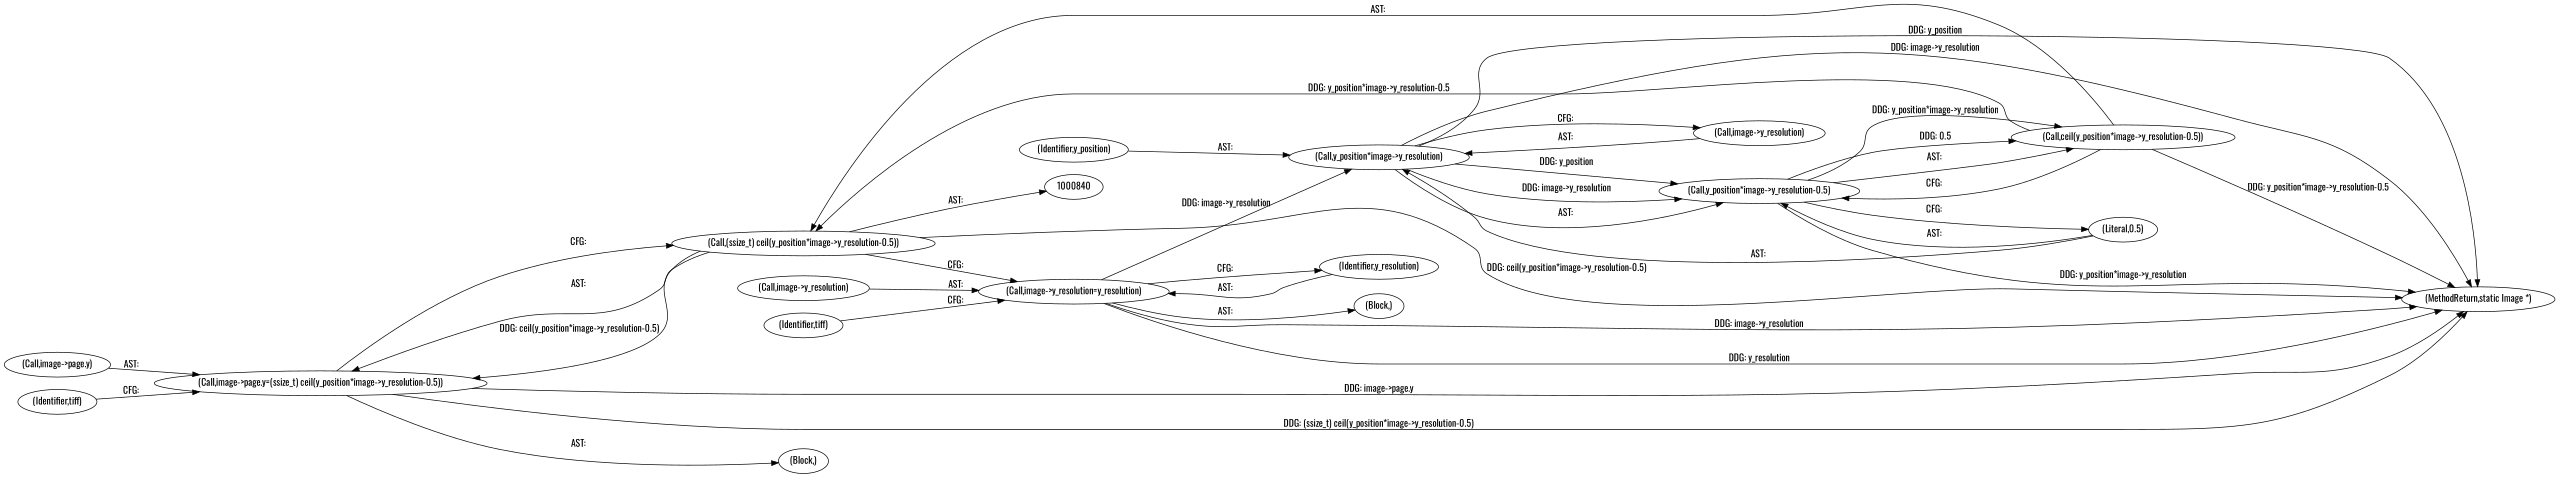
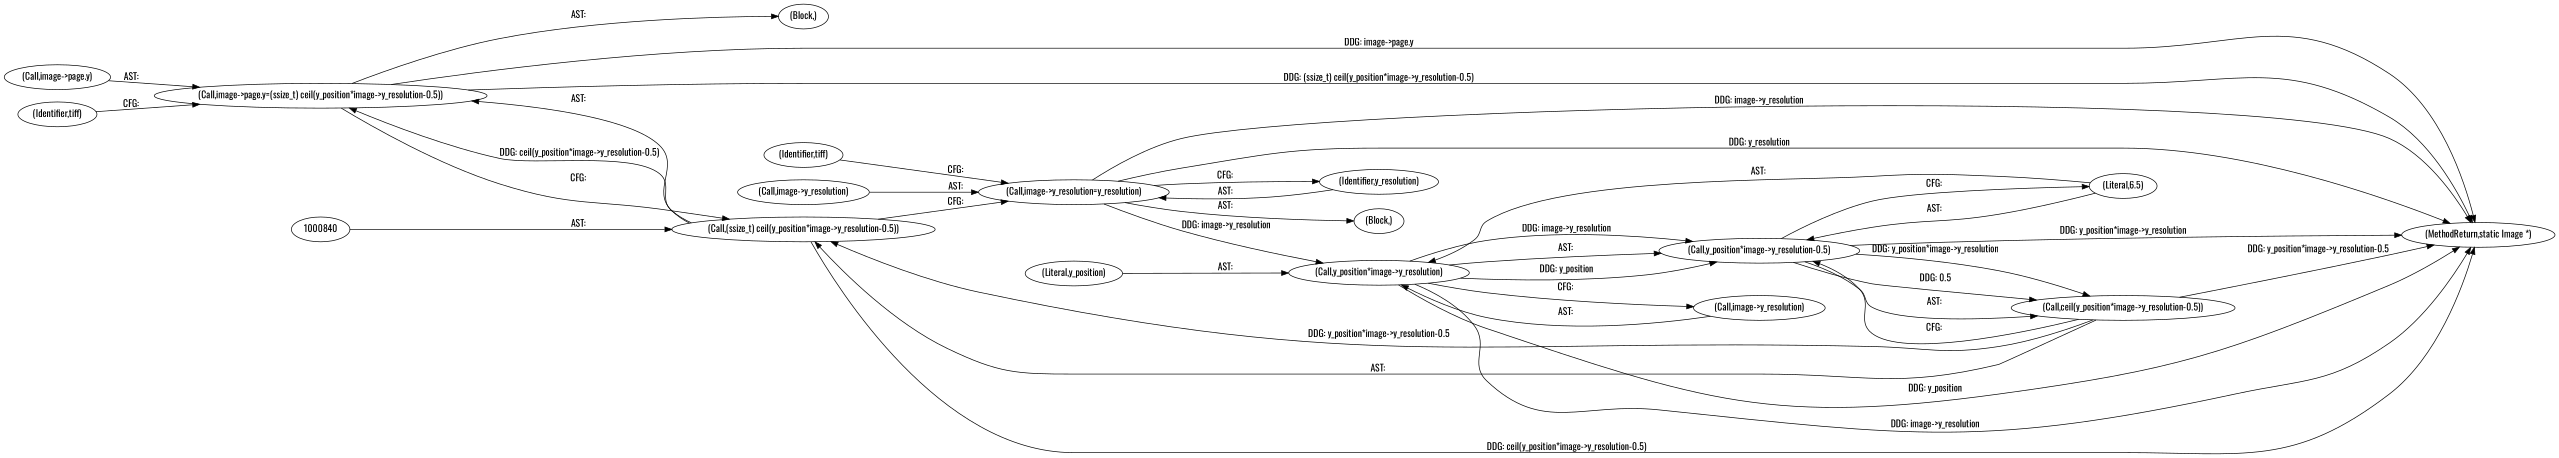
node "(Identifier,y_position)": label "(Identifier,y_position)" -> "(Literal,y_position)"
edge "(Call,(ssize_t) ceil(y_position*image->y_resolution-0.5))" -> "1000840": reversed
node "(Literal,0.5)": label "(Literal,0.5)" -> "(Literal,6.5)"
